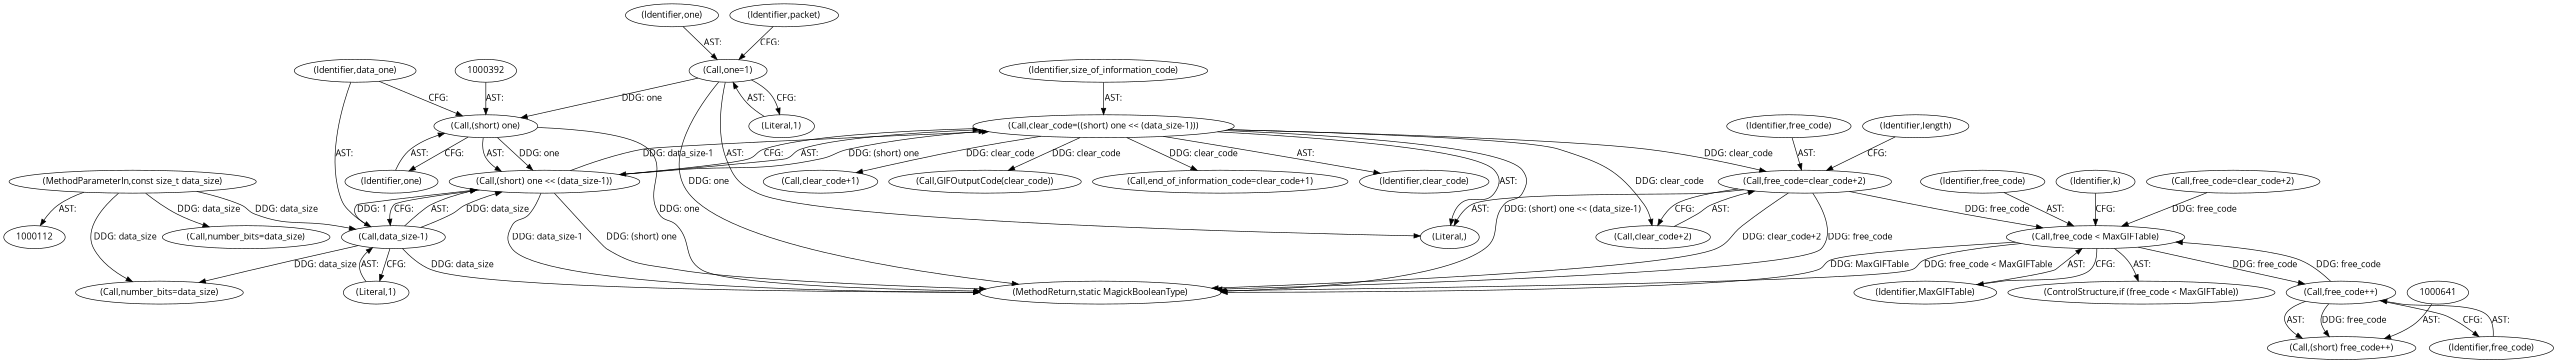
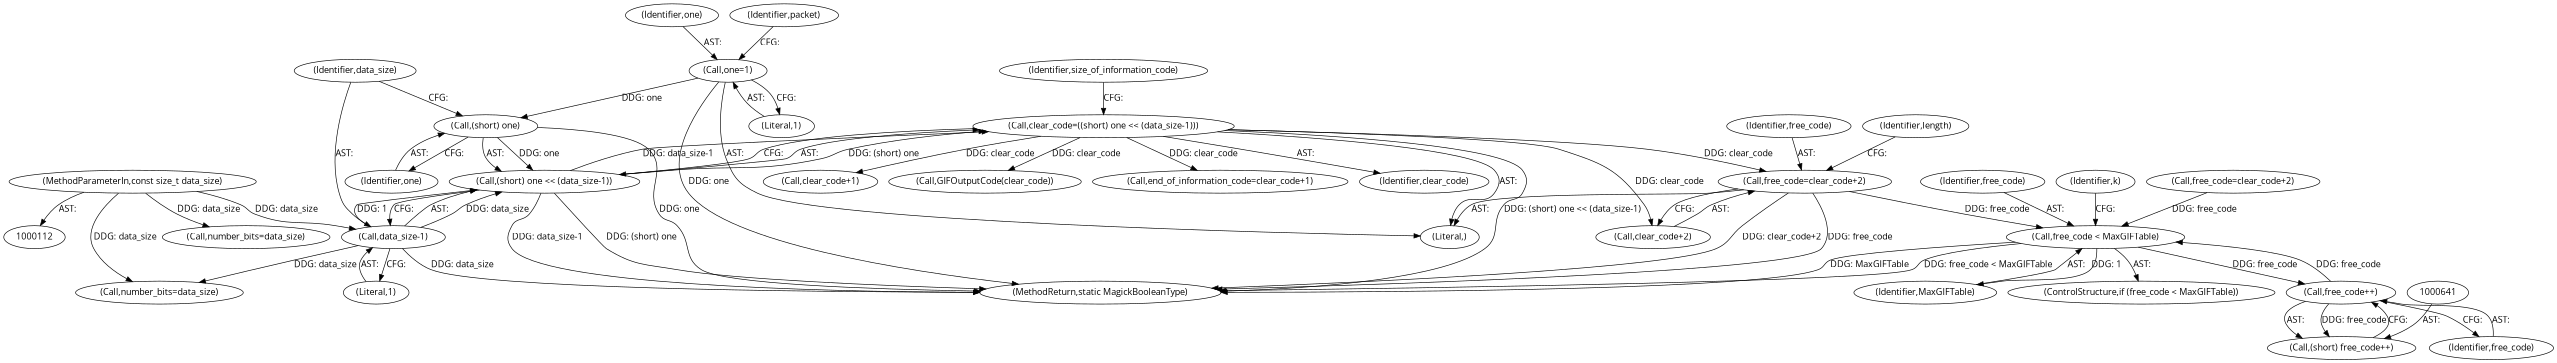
node "(Identifier,data_one)": label "(Identifier,data_one)" -> "(Identifier,data_size)"
node "1000392": removed
edge "(Identifier,size_of_information_code)" -> "(Call,clear_code=((short) one << (data_size-1)))": label "AST: " -> "CFG: "
edge "(Call,free_code < MaxGIFTable)" -> "(Identifier,MaxGIFTable)": label "CFG: " -> "DDG: 1"
edge "(Call,(short) free_code++)" -> "(Call,free_code++)": added, label "CFG:"
